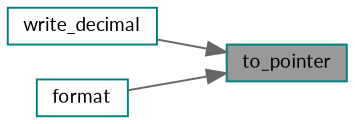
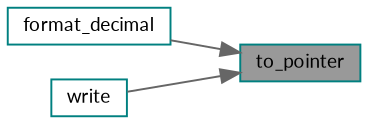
node "write_decimal": label "write_decimal" -> "format_decimal"
node "format": label "format" -> "write"
